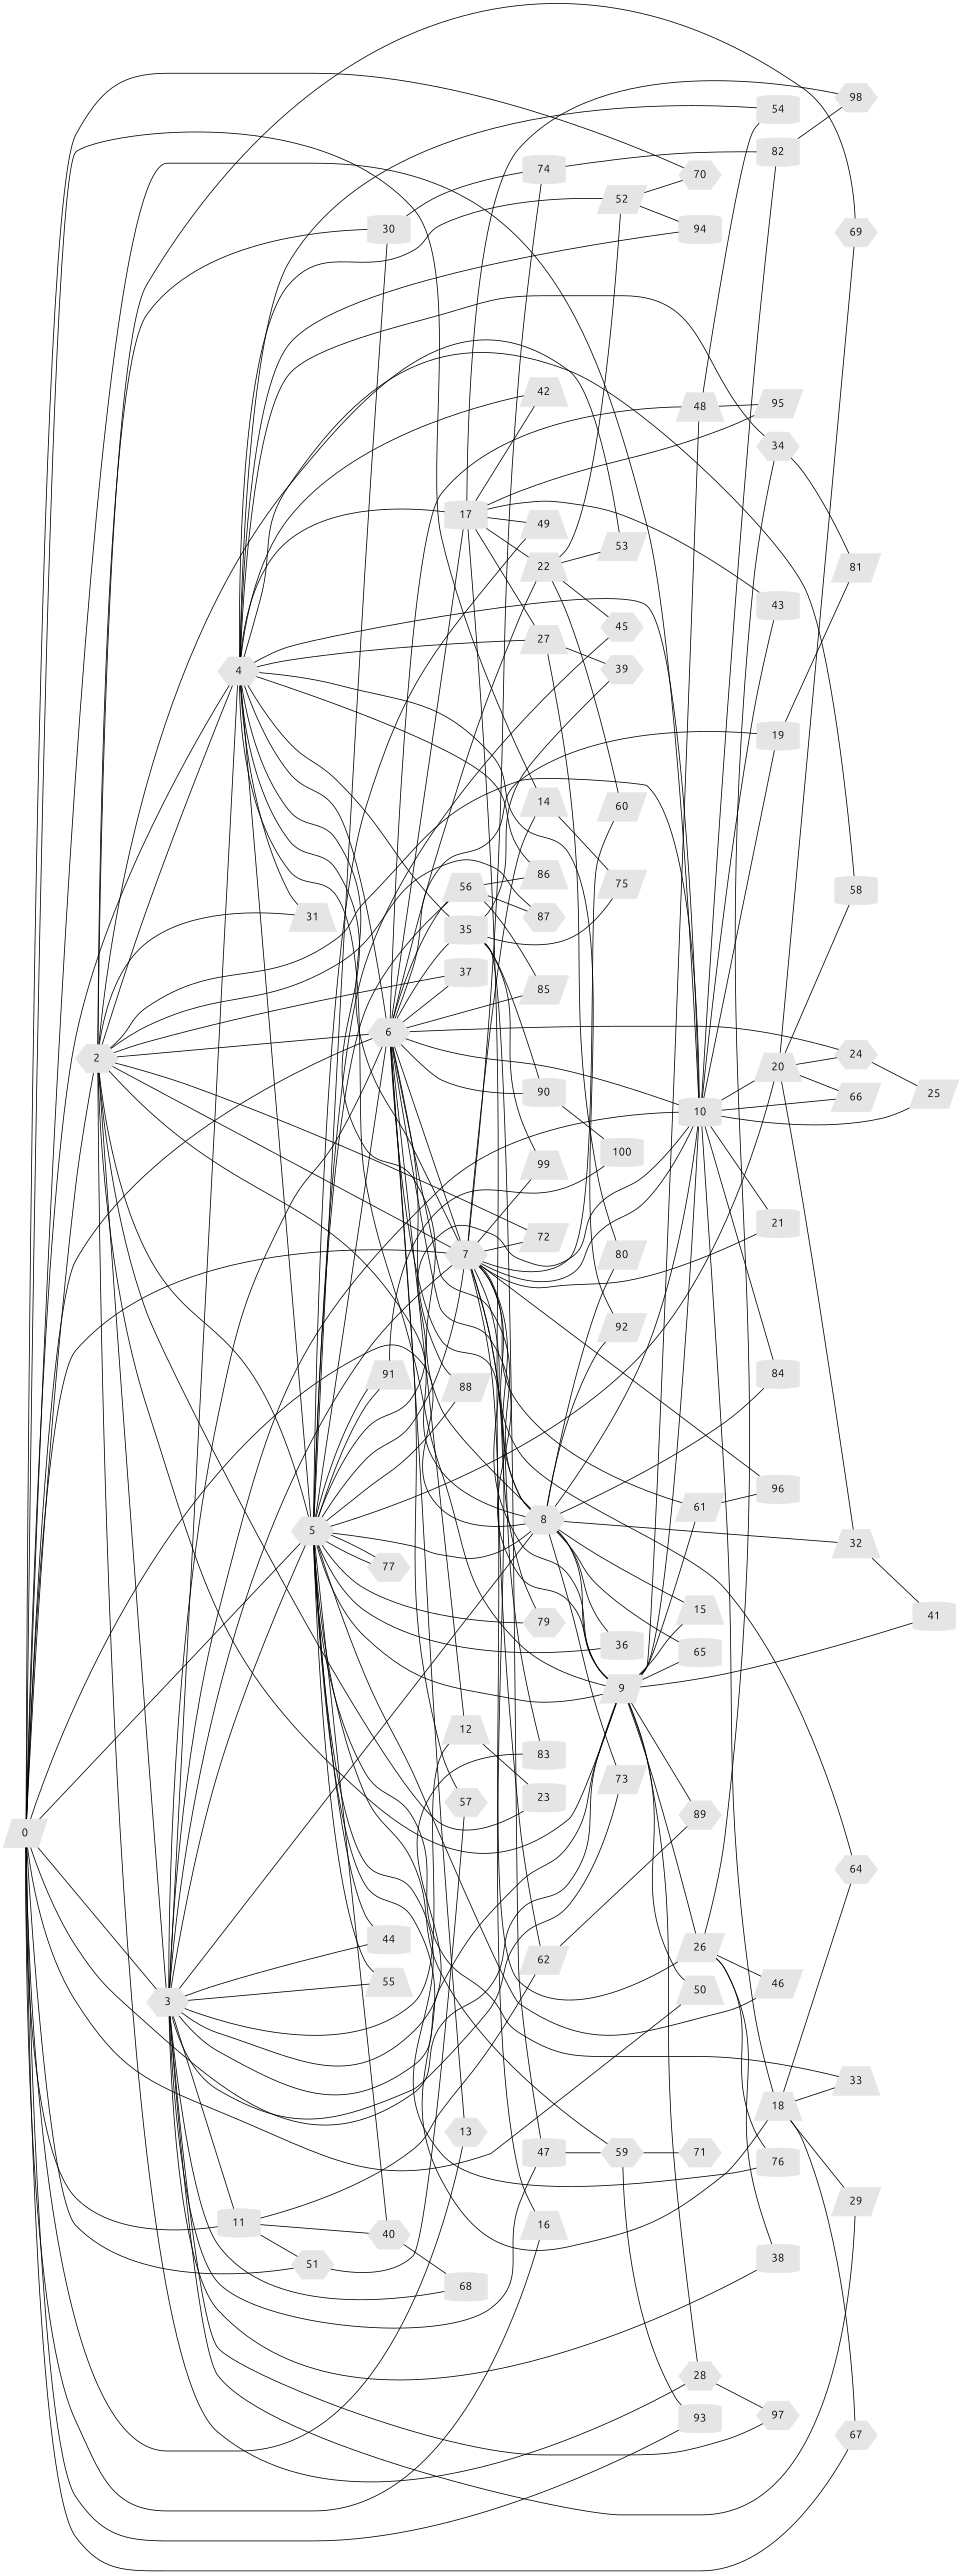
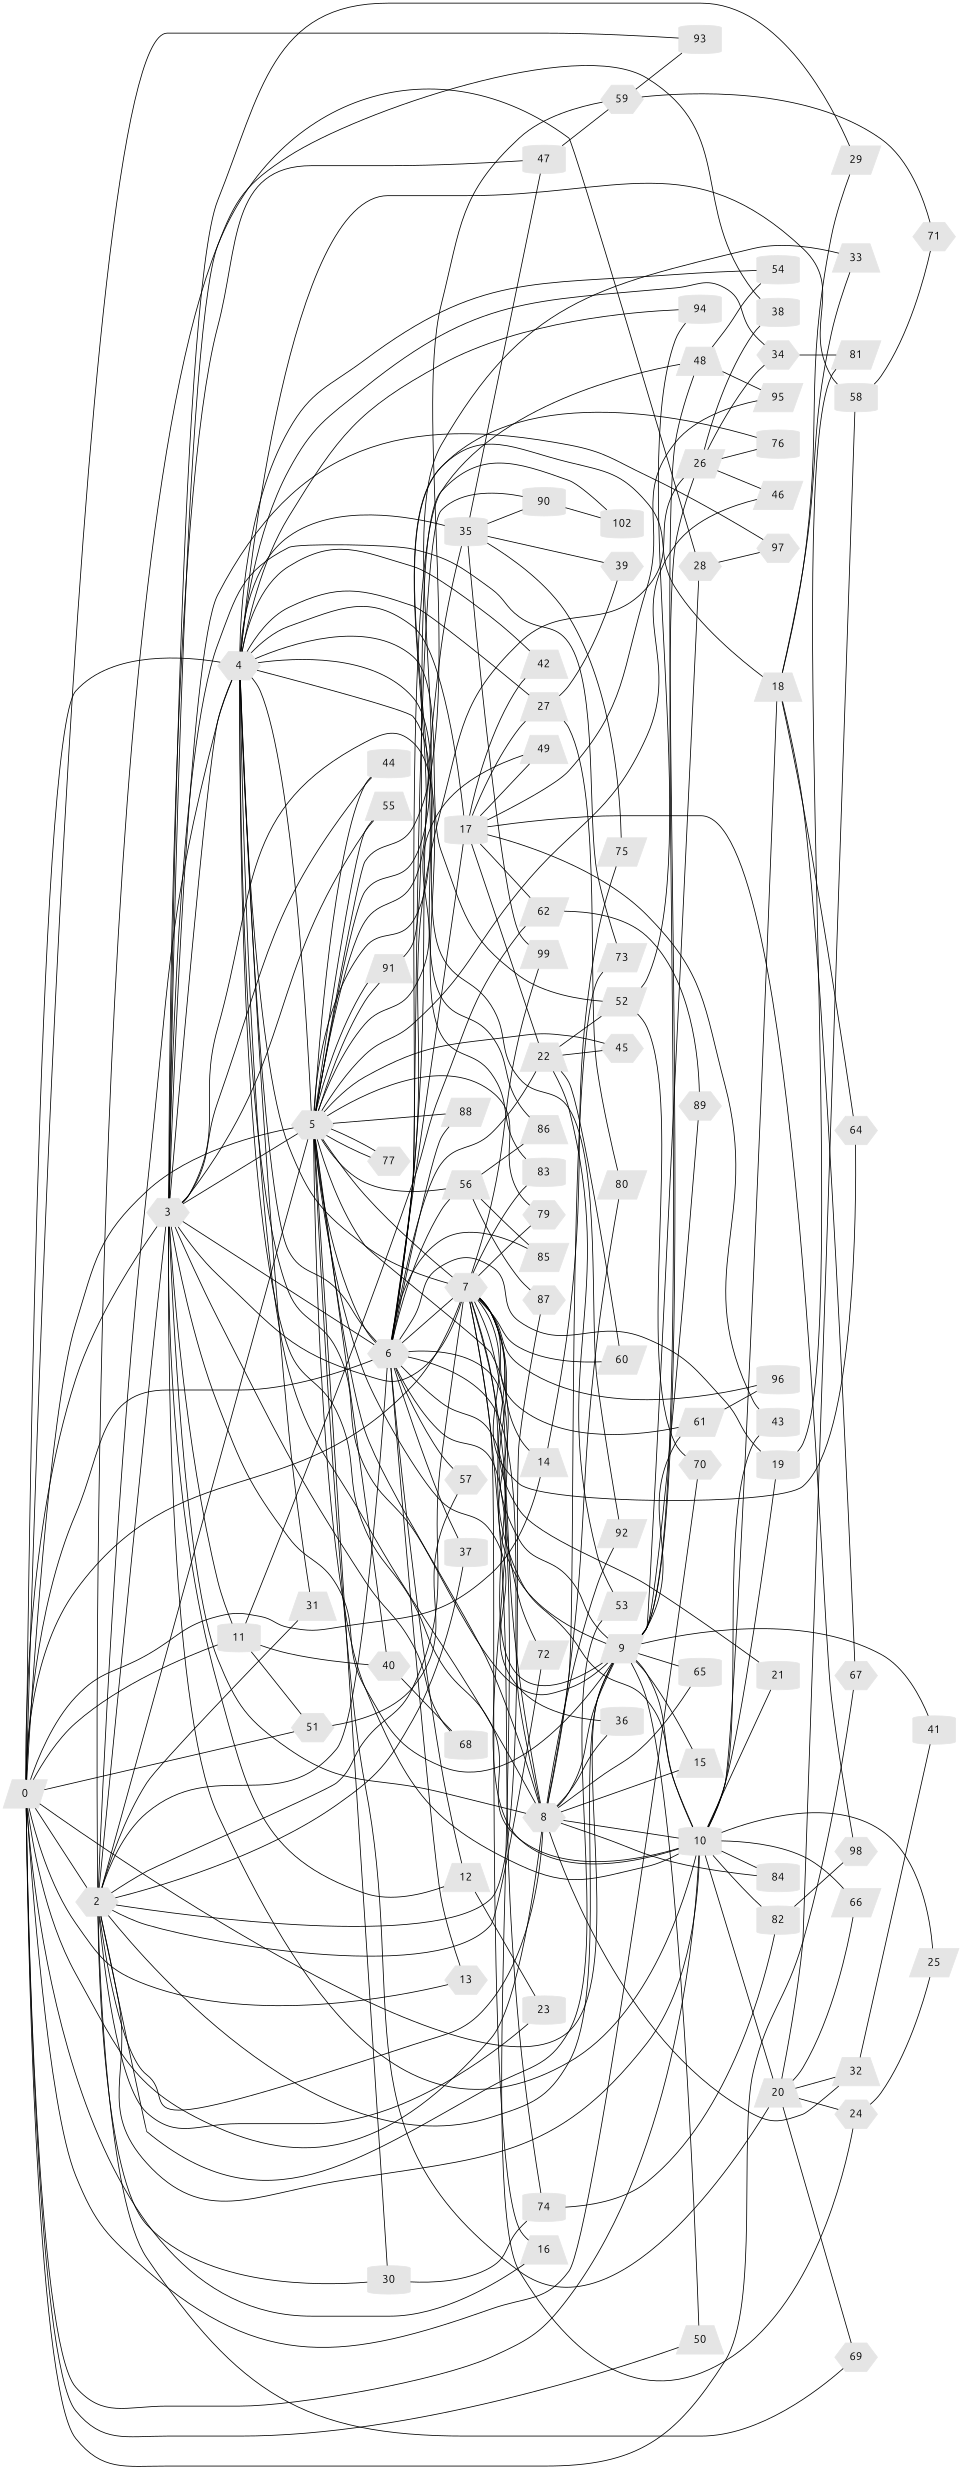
edge "71" -- "58": added
node "100": label "100" -> "102"
